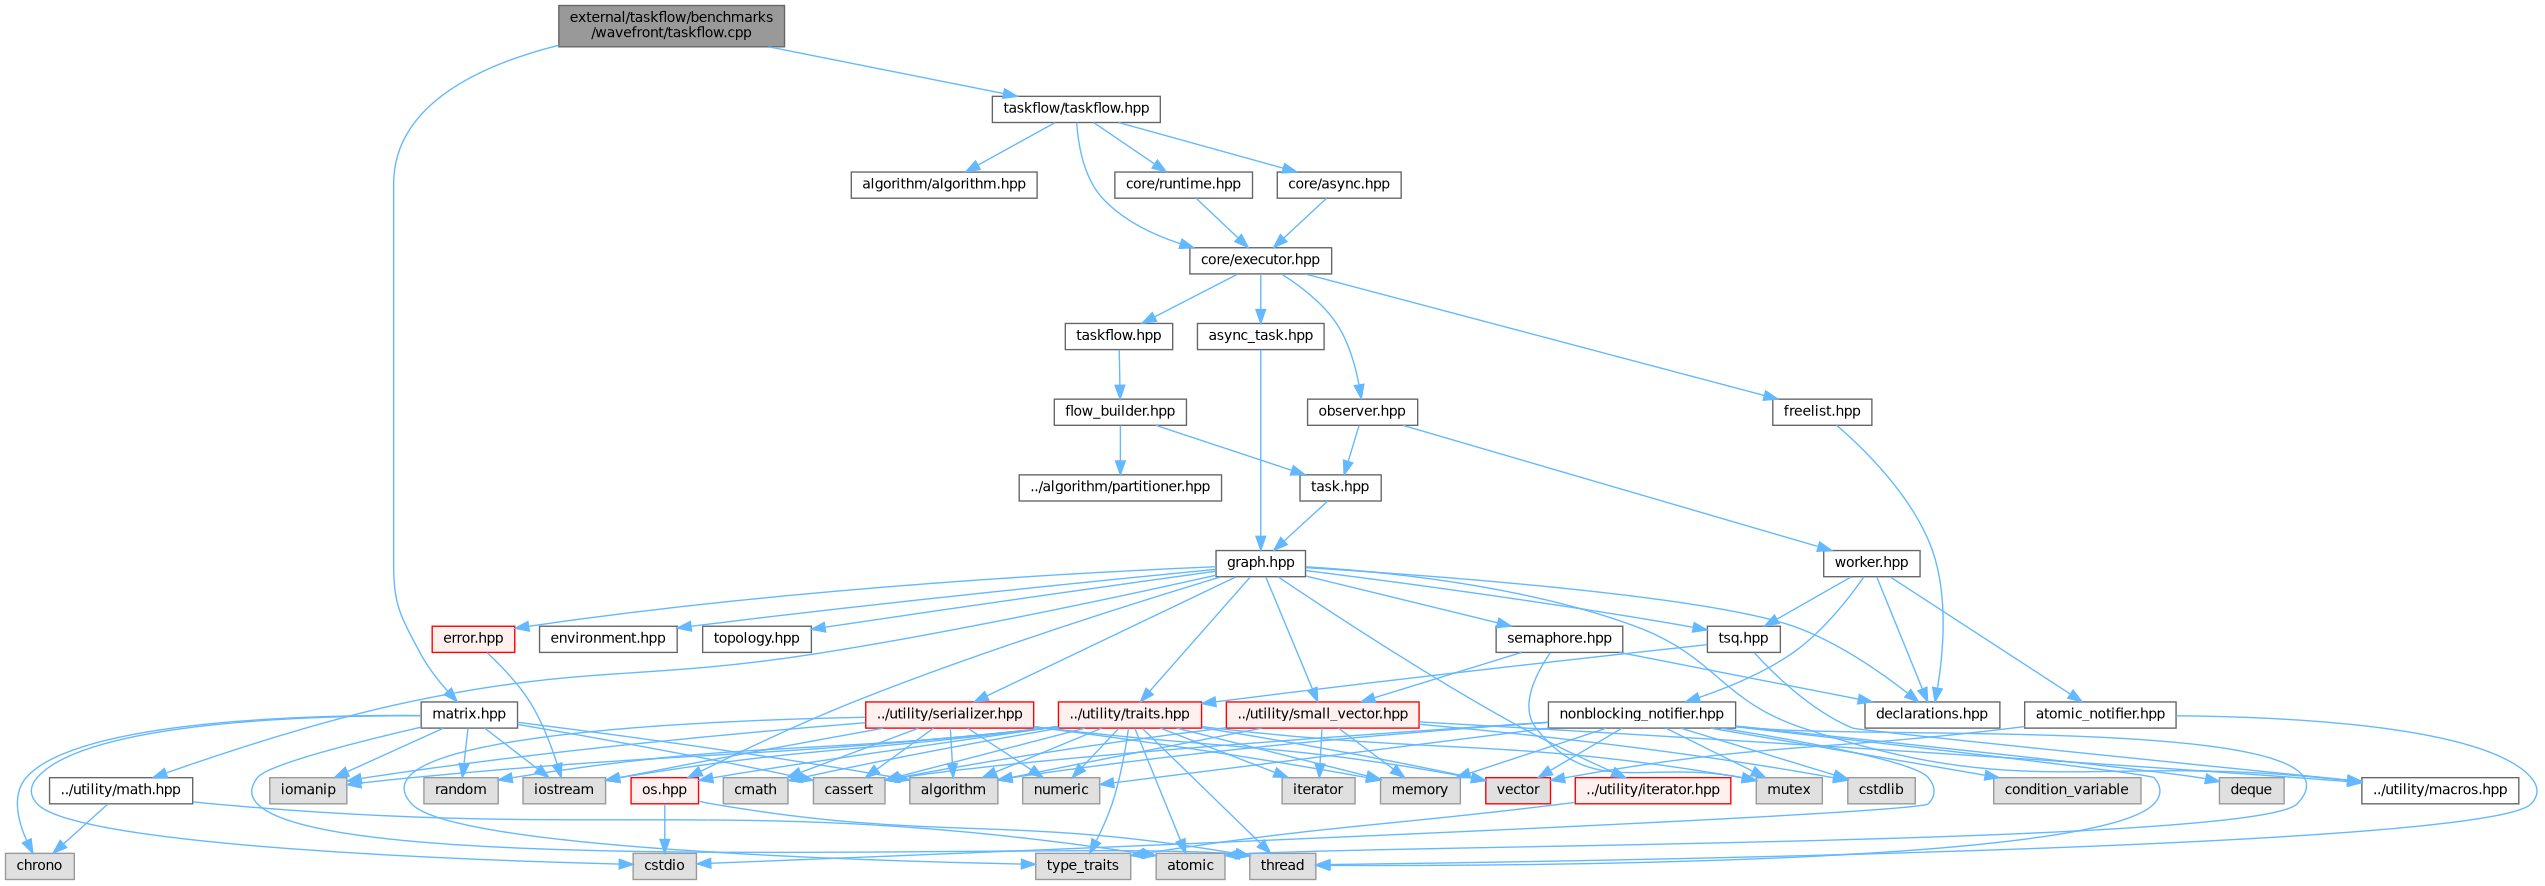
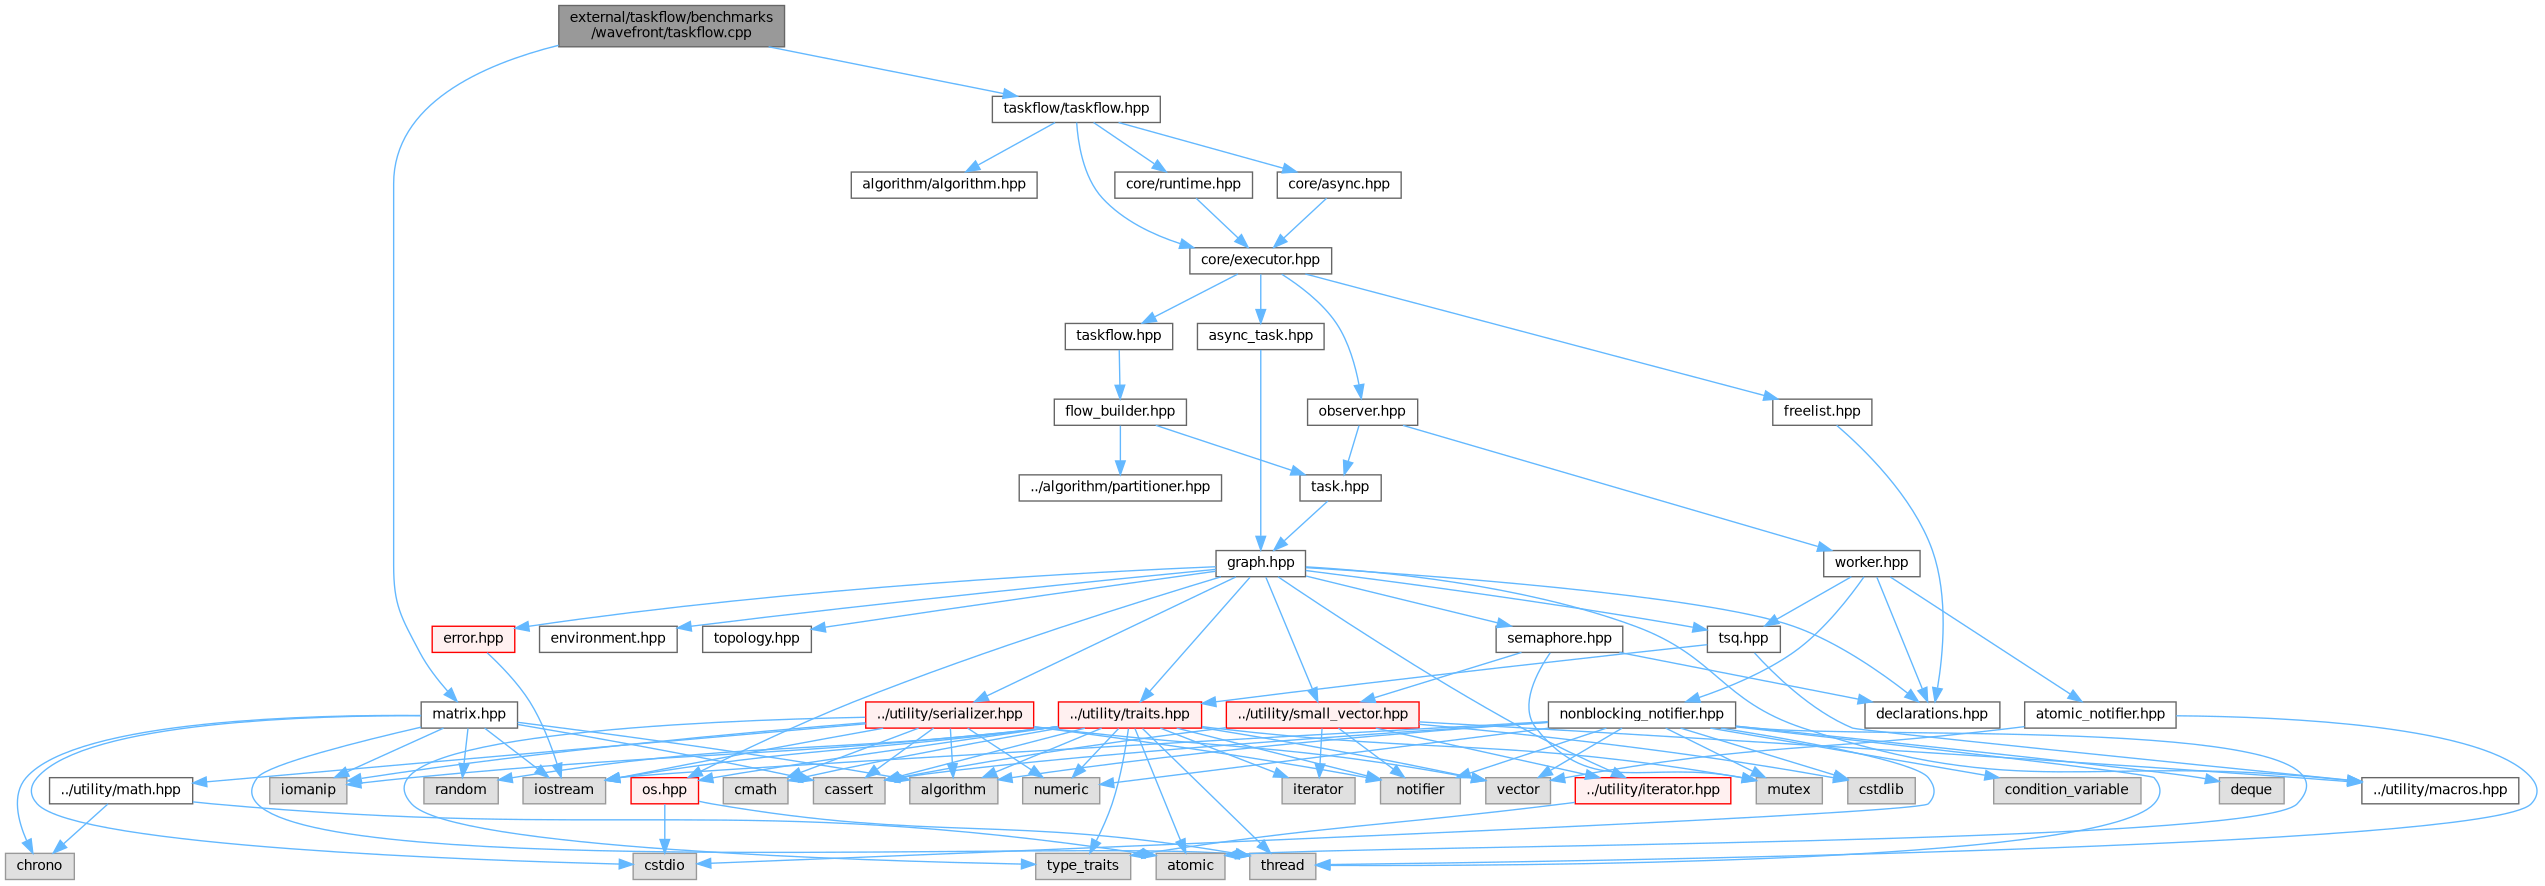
edge "graph.hpp" -> "../utility/math.hpp": now "../utility/serializer.hpp" -> "../utility/math.hpp"
edge "nonblocking_notifier.hpp" -> "iostream": added
edge "../utility/small_vector.hpp" -> "algorithm": now "../utility/small_vector.hpp" -> "../utility/iterator.hpp"
node "memory": label "memory" -> "notifier"
node "vector": color red -> grey60
